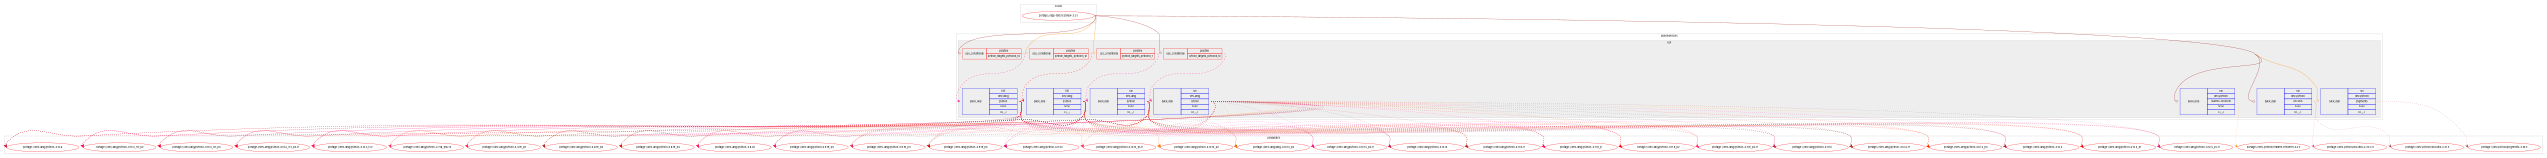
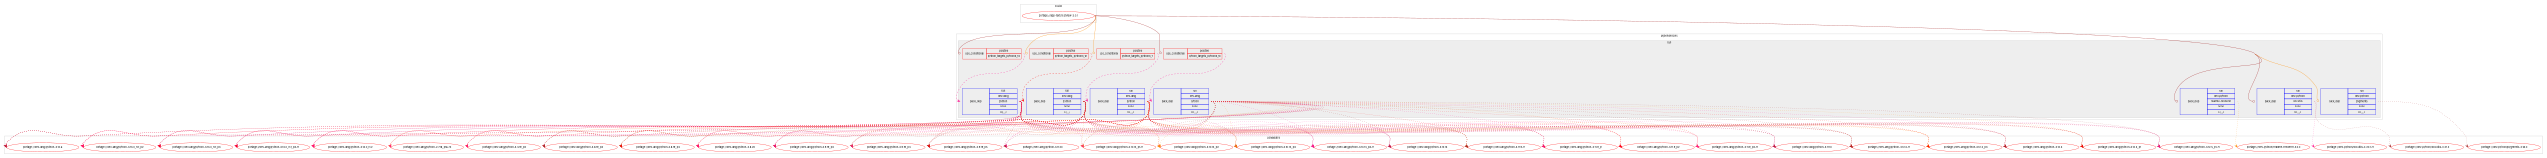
node "portage://dev-lang/lang-3.10.14_p3": label "portage://dev-lang/lang-3.10.14_p3" -> "portage://dev-lang/python-3.10.14_p3"
